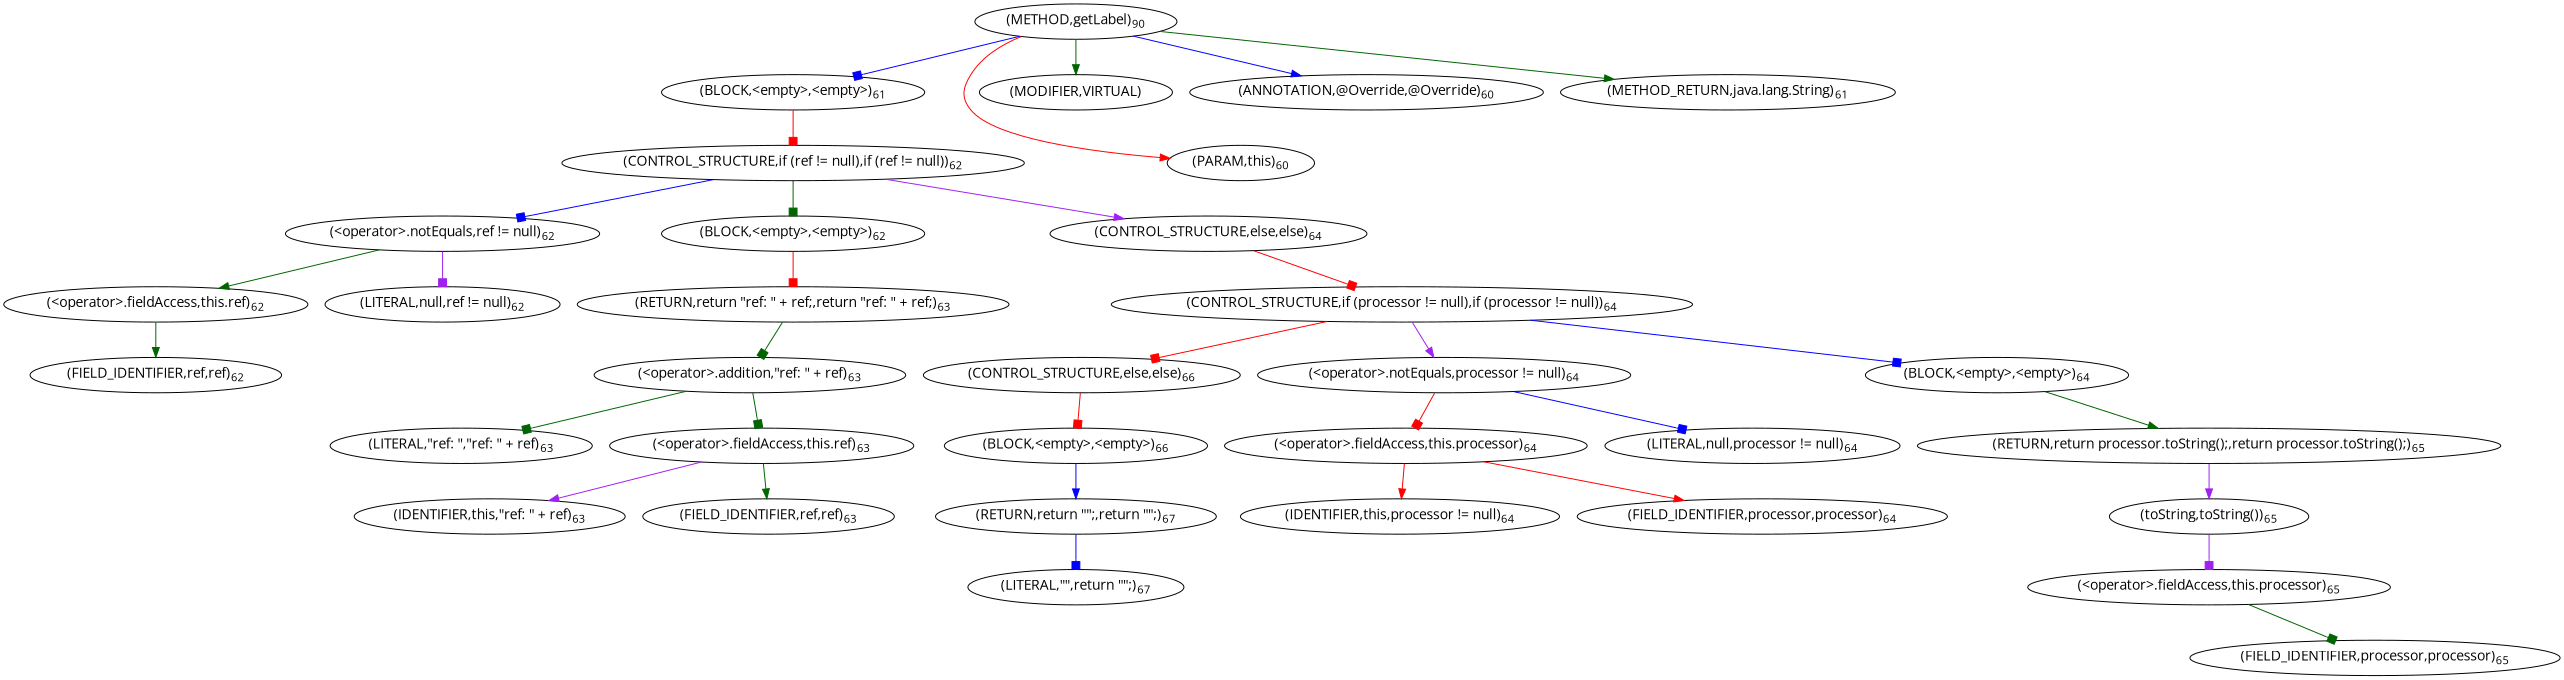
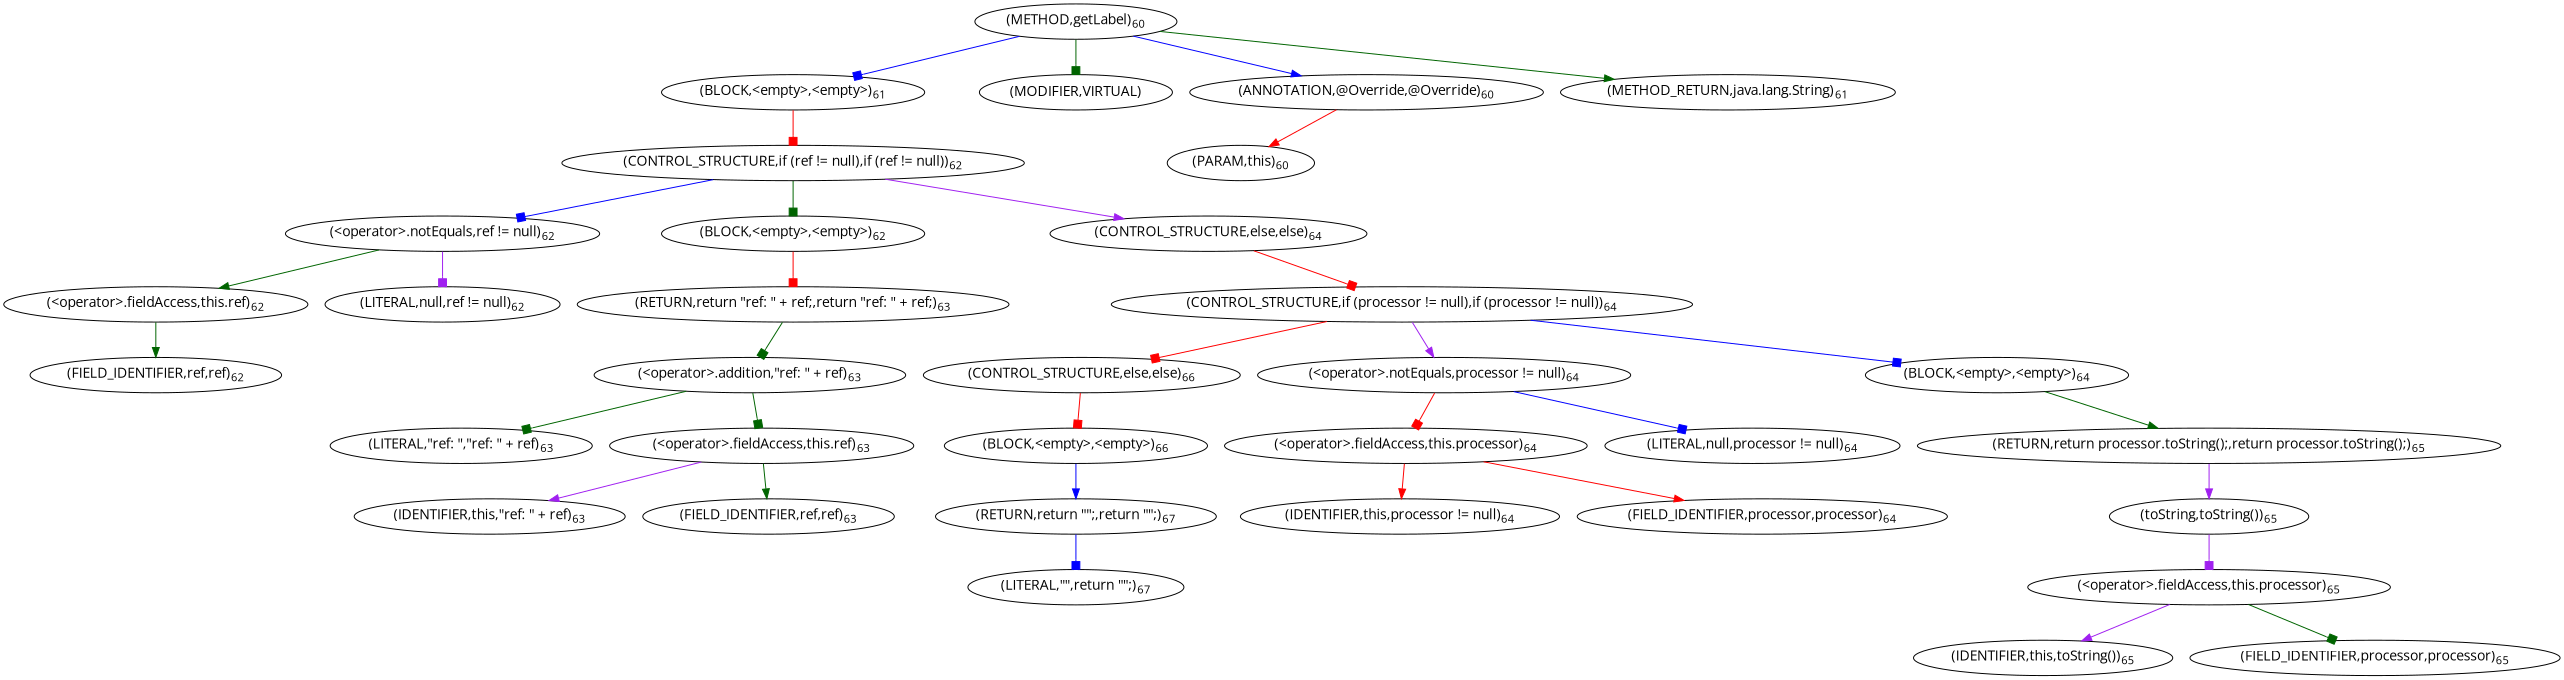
node "(METHOD,getLabel)": text "90" -> "60"
edge "(METHOD,getLabel)" -> "(MODIFIER,VIRTUAL)": arrowhead normal -> box
edge "(METHOD,getLabel)" -> "(PARAM,this)": now "(ANNOTATION,@Override,@Override)" -> "(PARAM,this)"
node "(IDENTIFIER,this,toString())": added
